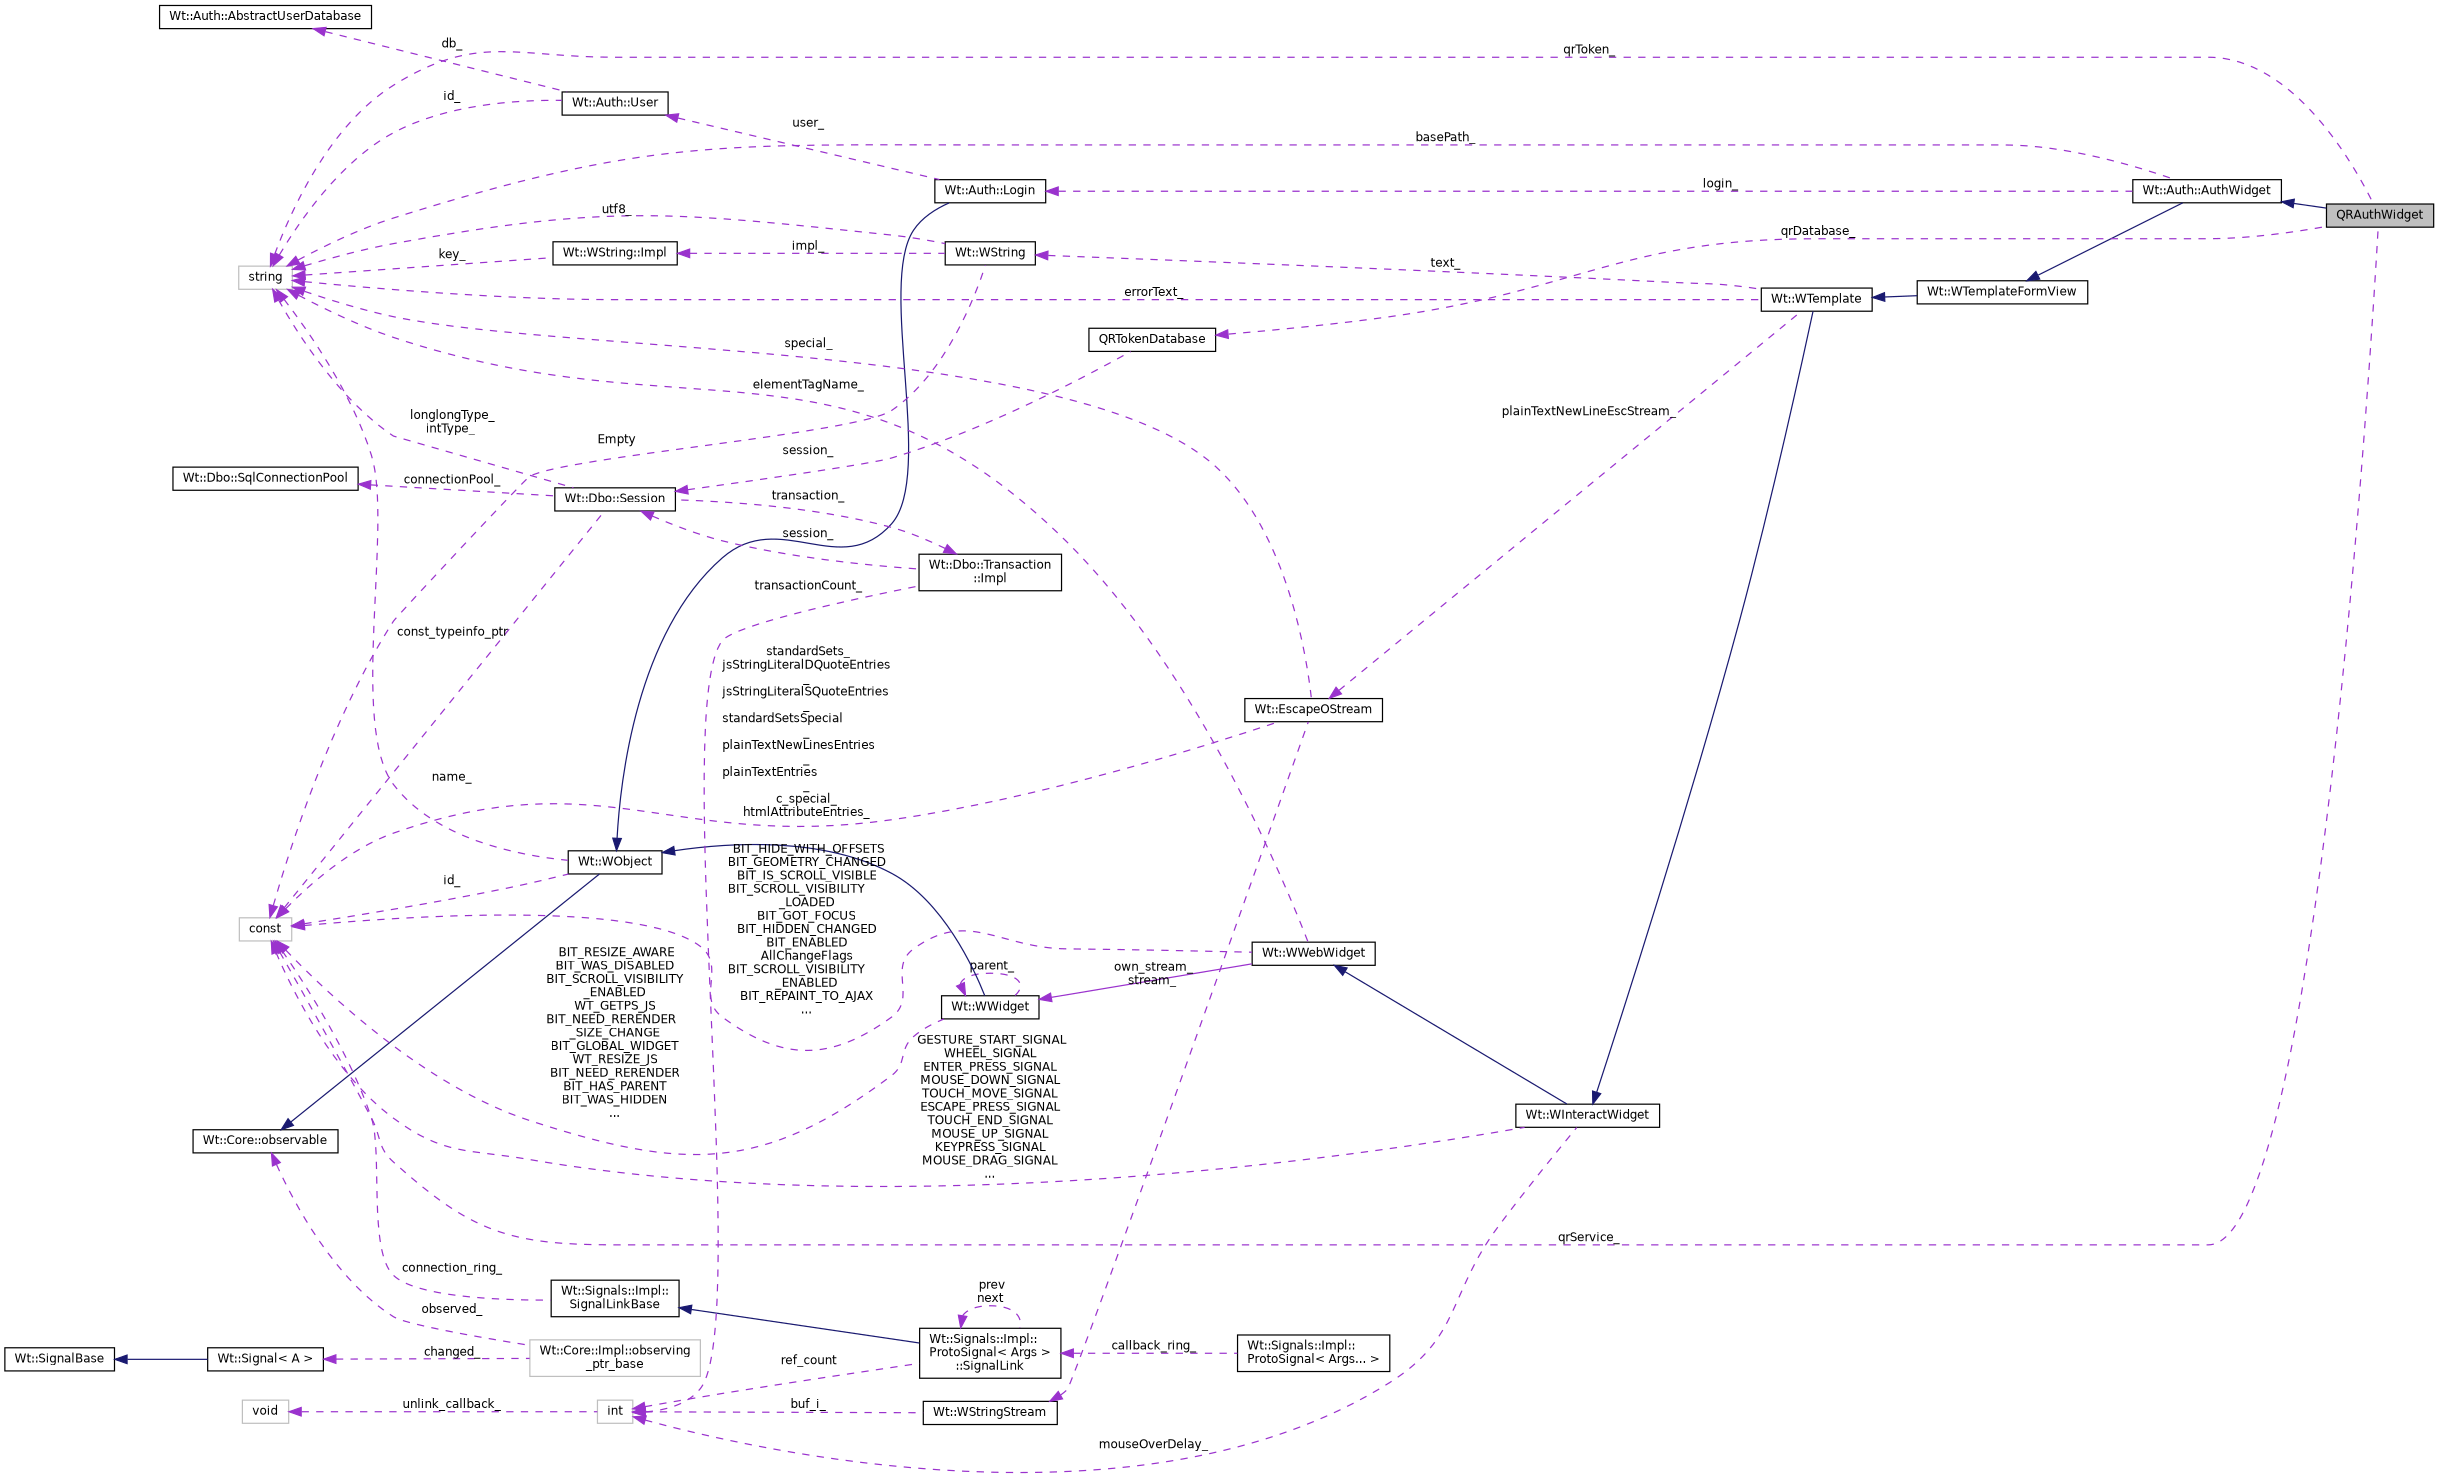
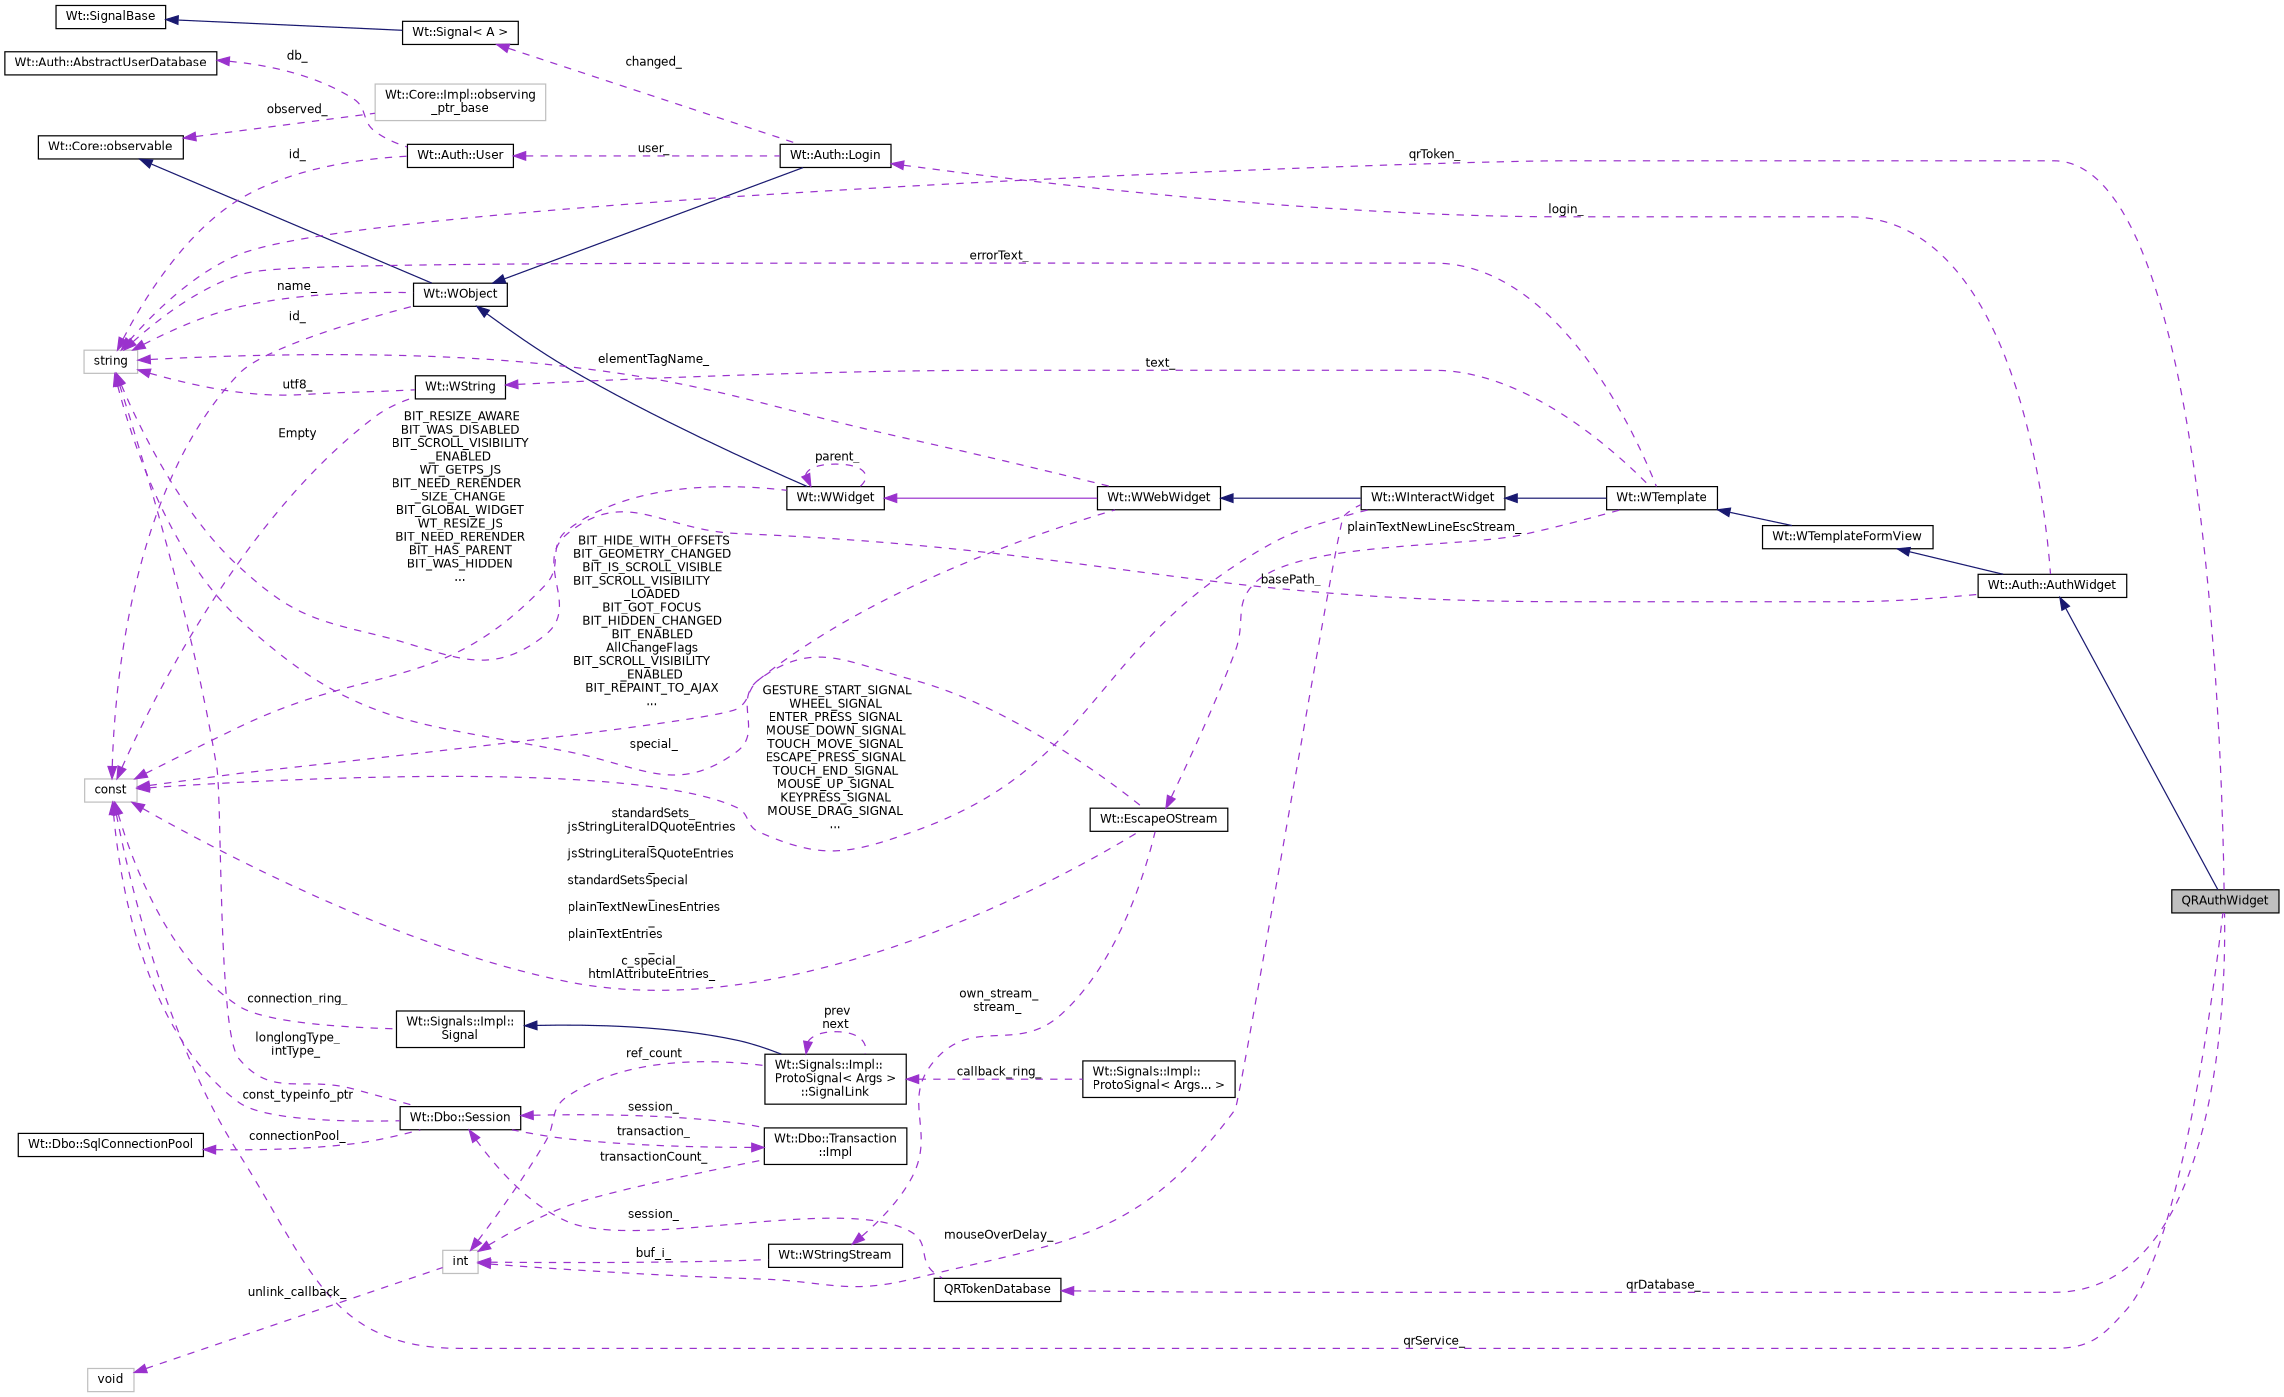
node "Wt::WString::Impl": removed
node "Wt::Signals::Impl:: SignalLinkBase": label "Wt::Signals::Impl:: SignalLinkBase" -> "Wt::Signals::Impl:: Signal"
edge "Wt::Core::Impl::observing _ptr_base" -> "Wt::Signal< A >": now "Wt::Auth::Login" -> "Wt::Signal< A >"
